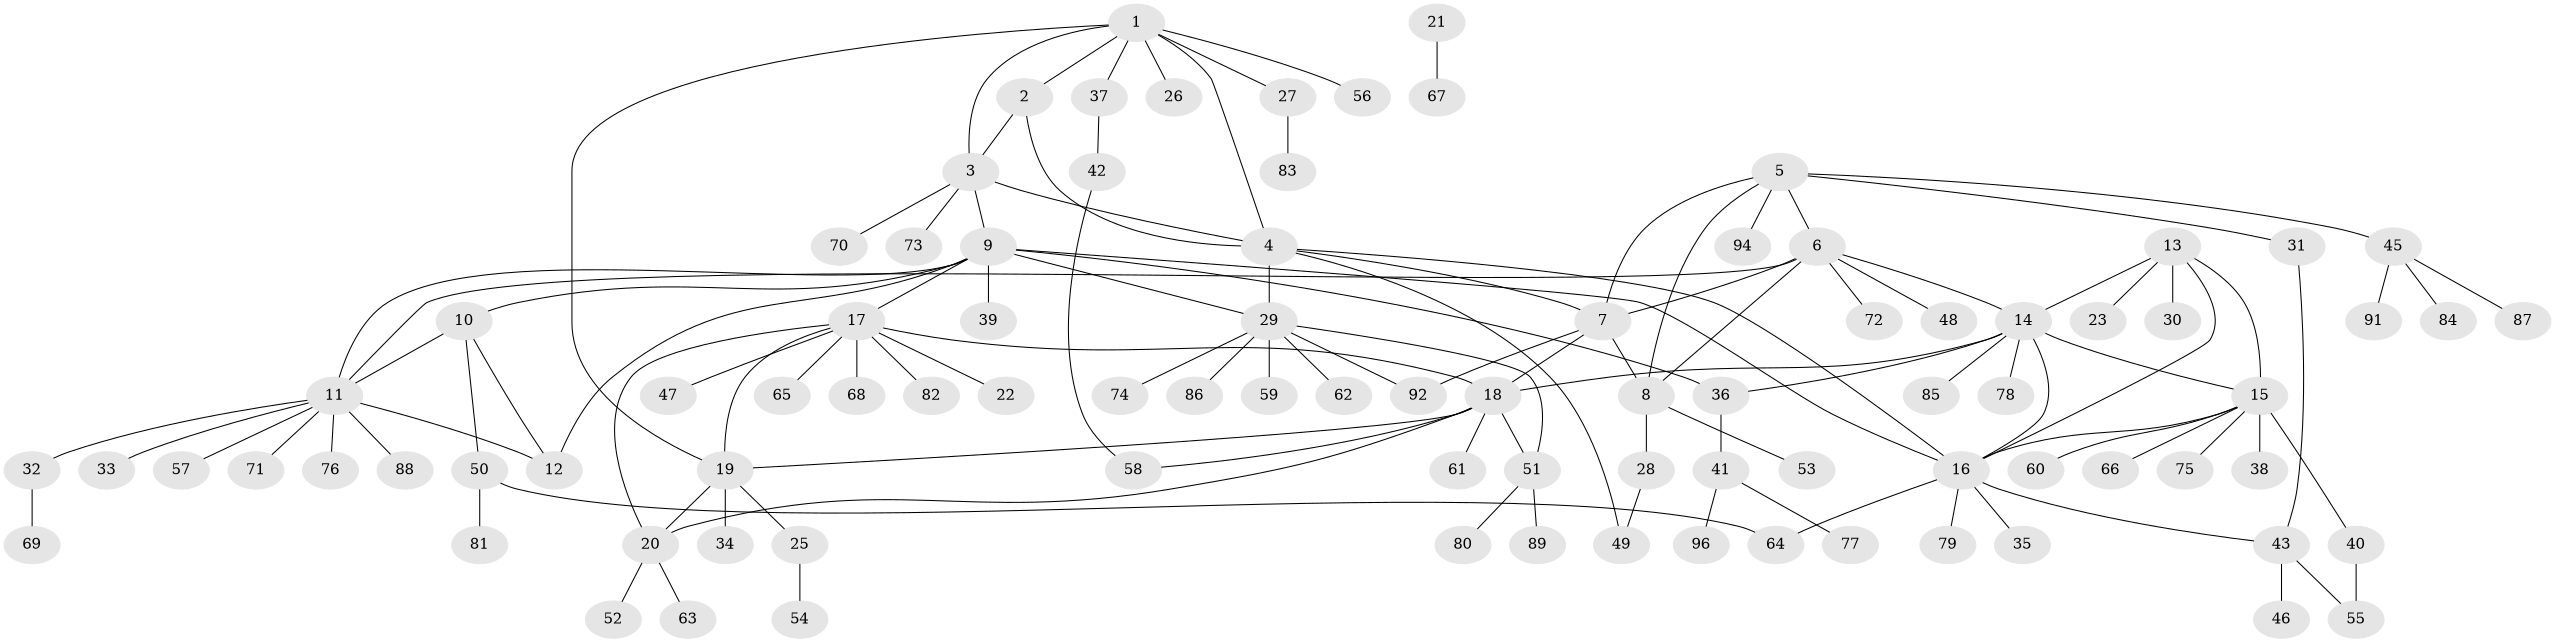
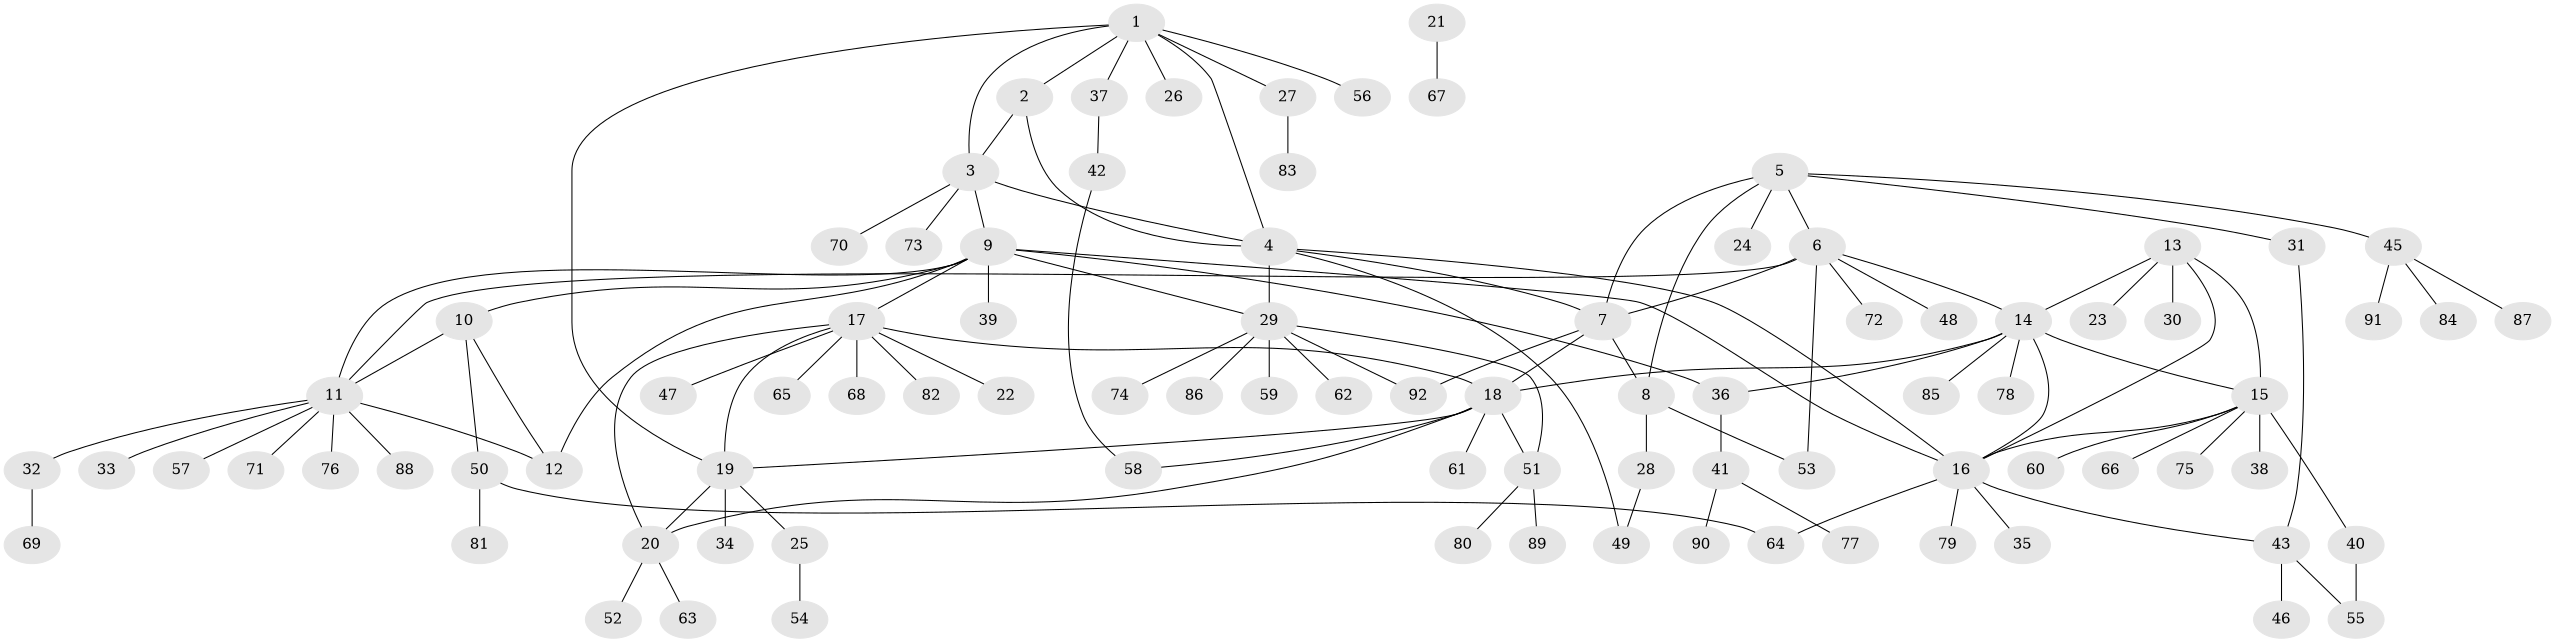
node "94": label "94" -> "24"
edge "6" -- "8": now "6" -- "53"
node "96": label "96" -> "90"
